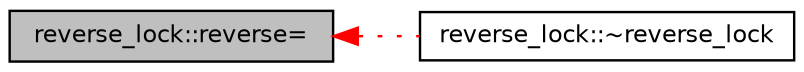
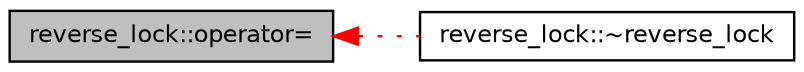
node "reverse_lock::reverse=": label "reverse_lock::reverse=" -> "reverse_lock::operator="
